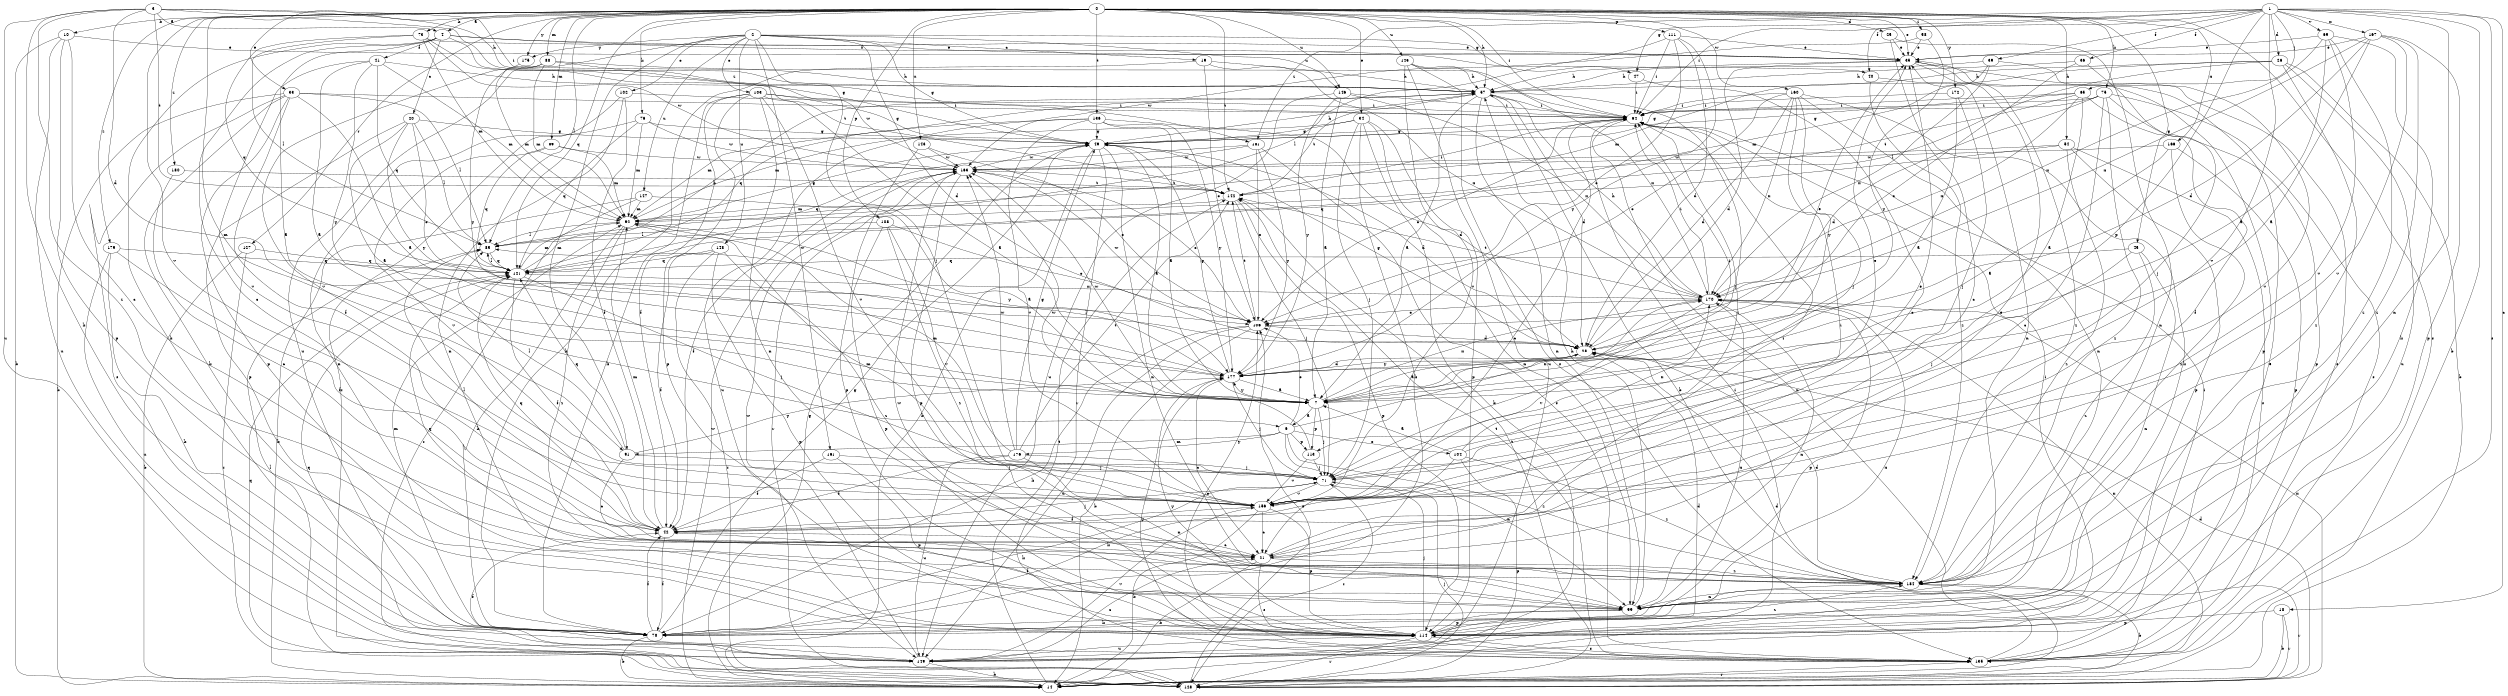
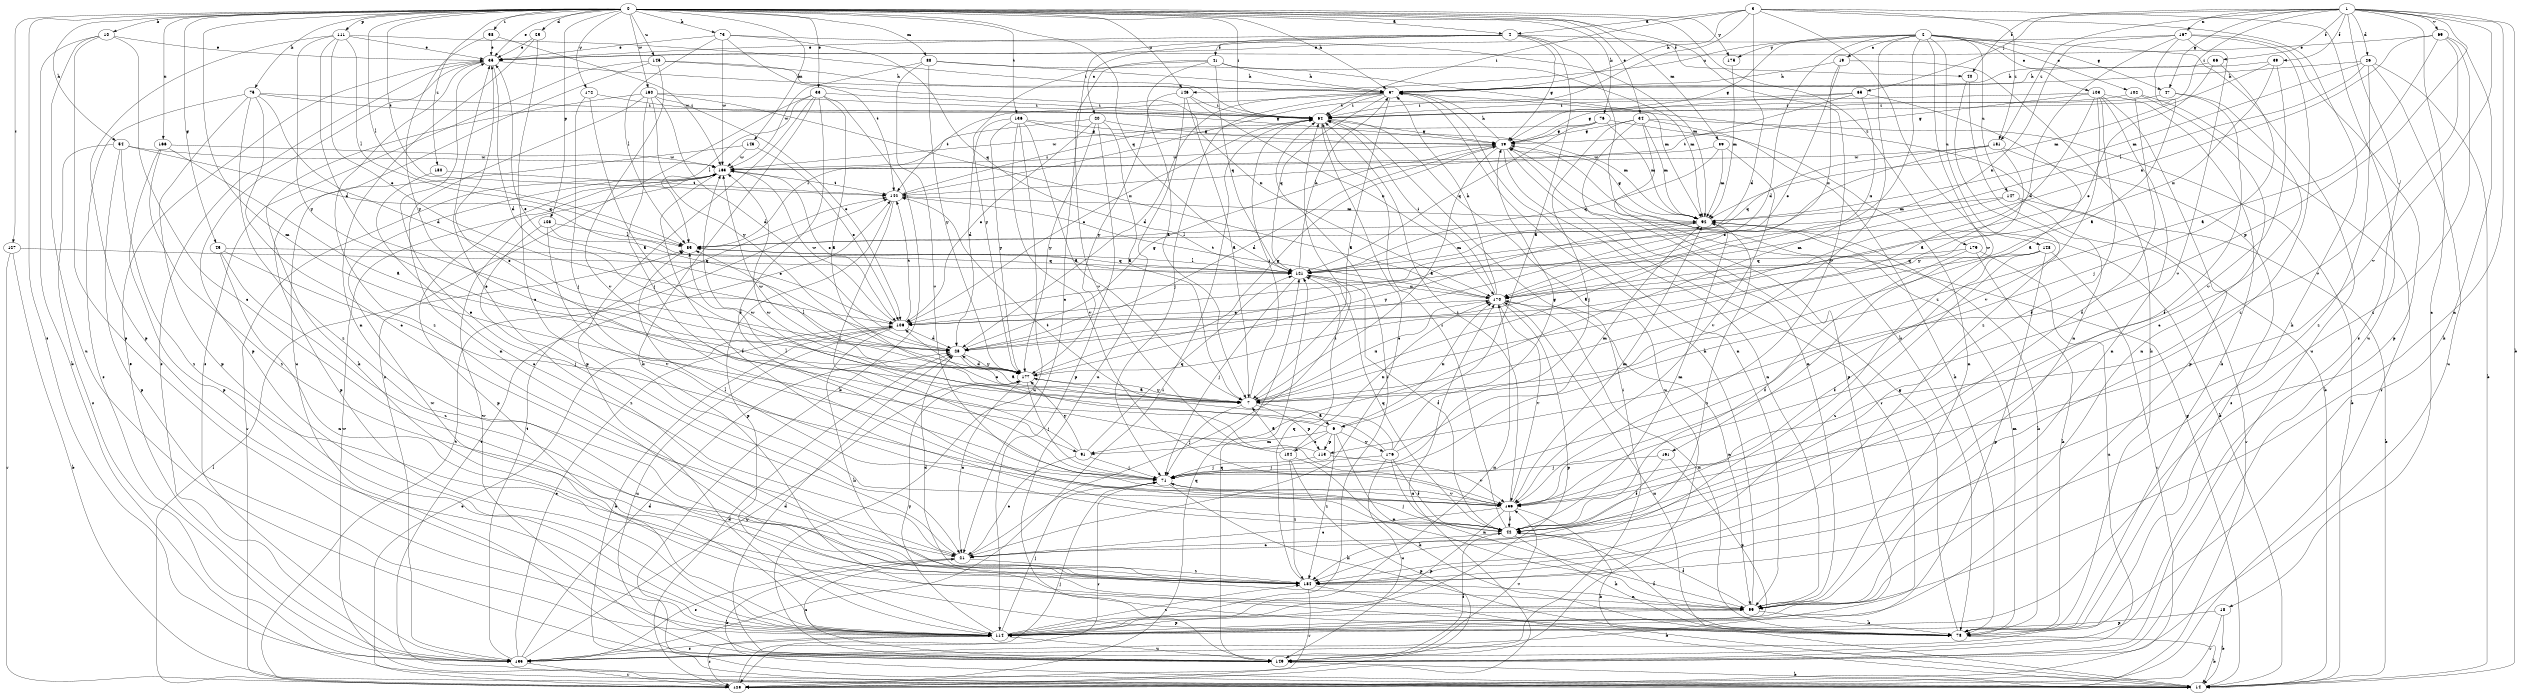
edge "65" -> "42": now "47" -> "42"
edge "108" -> "114": now "111" -> "114"
edge "42" -> "78": label "f" -> "k"
